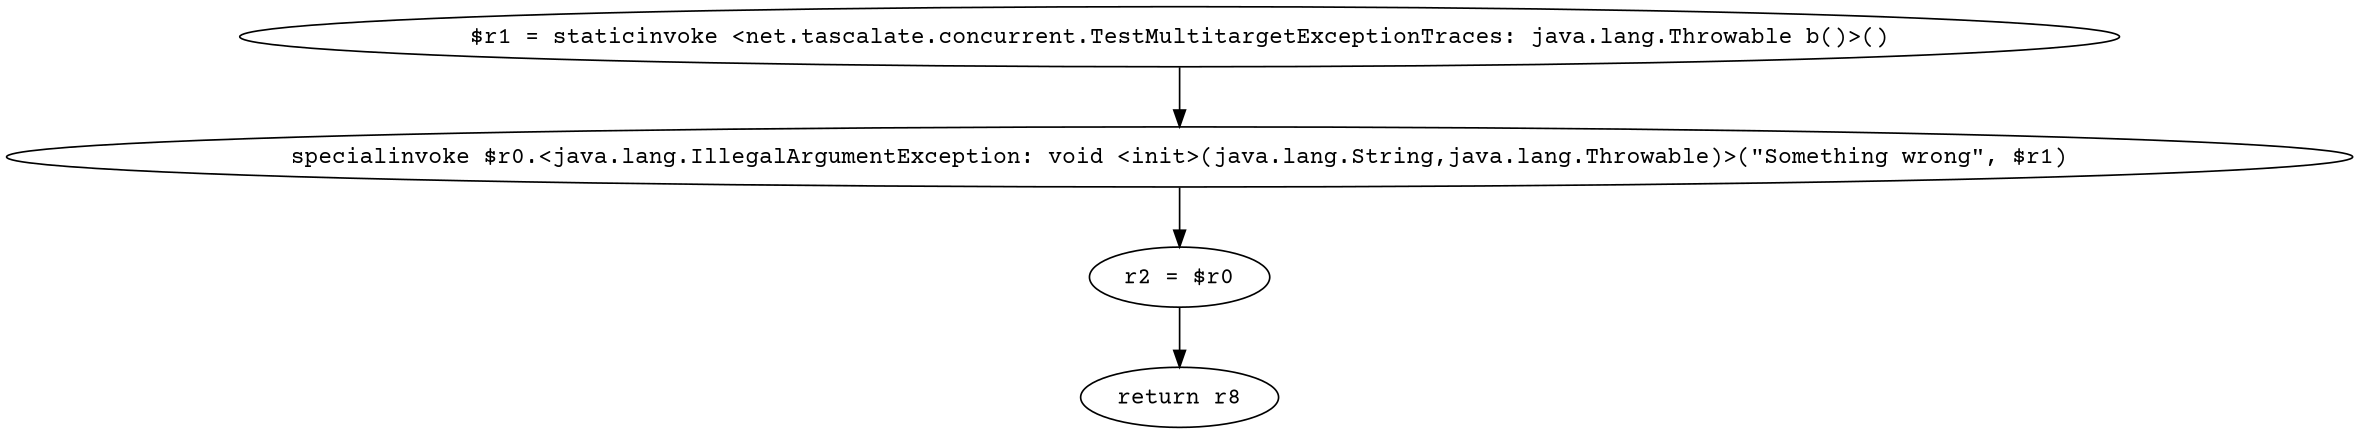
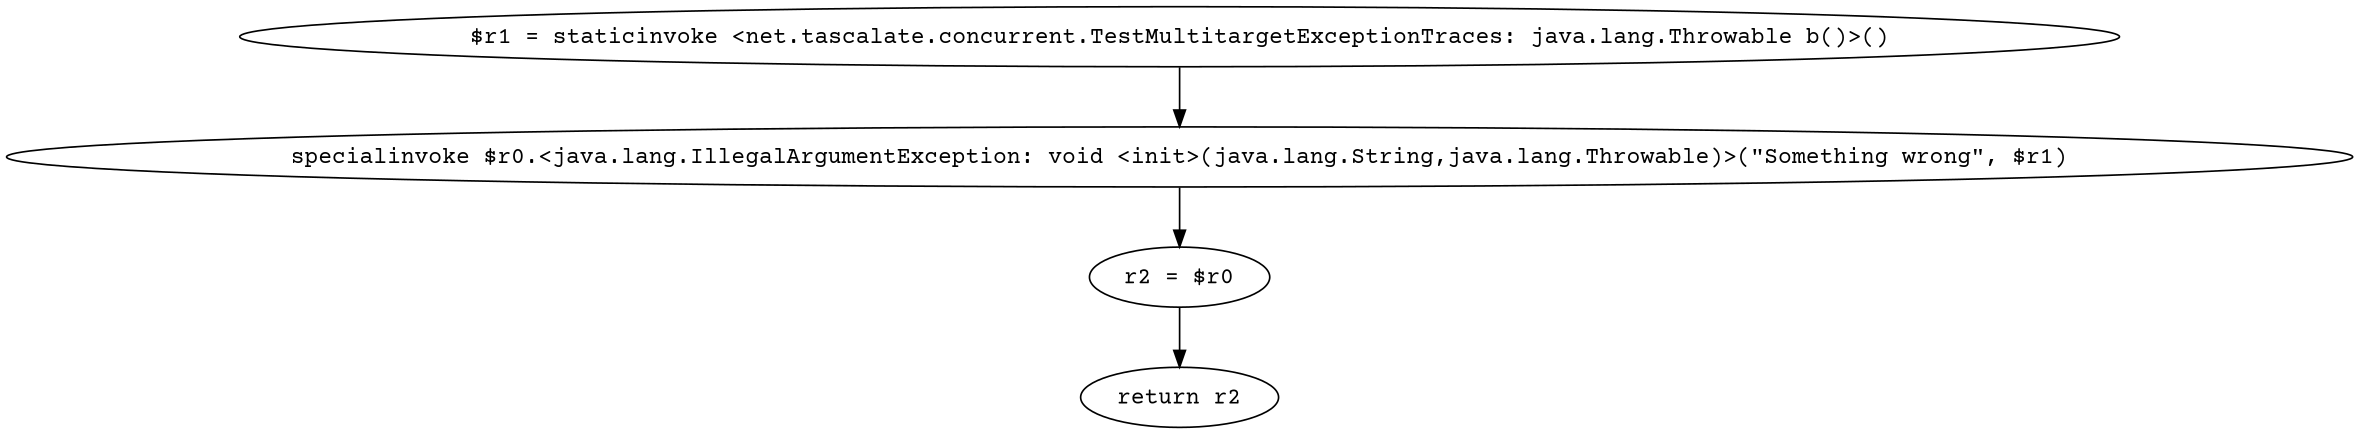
node "return r8": label "return r8" -> "return r2"
